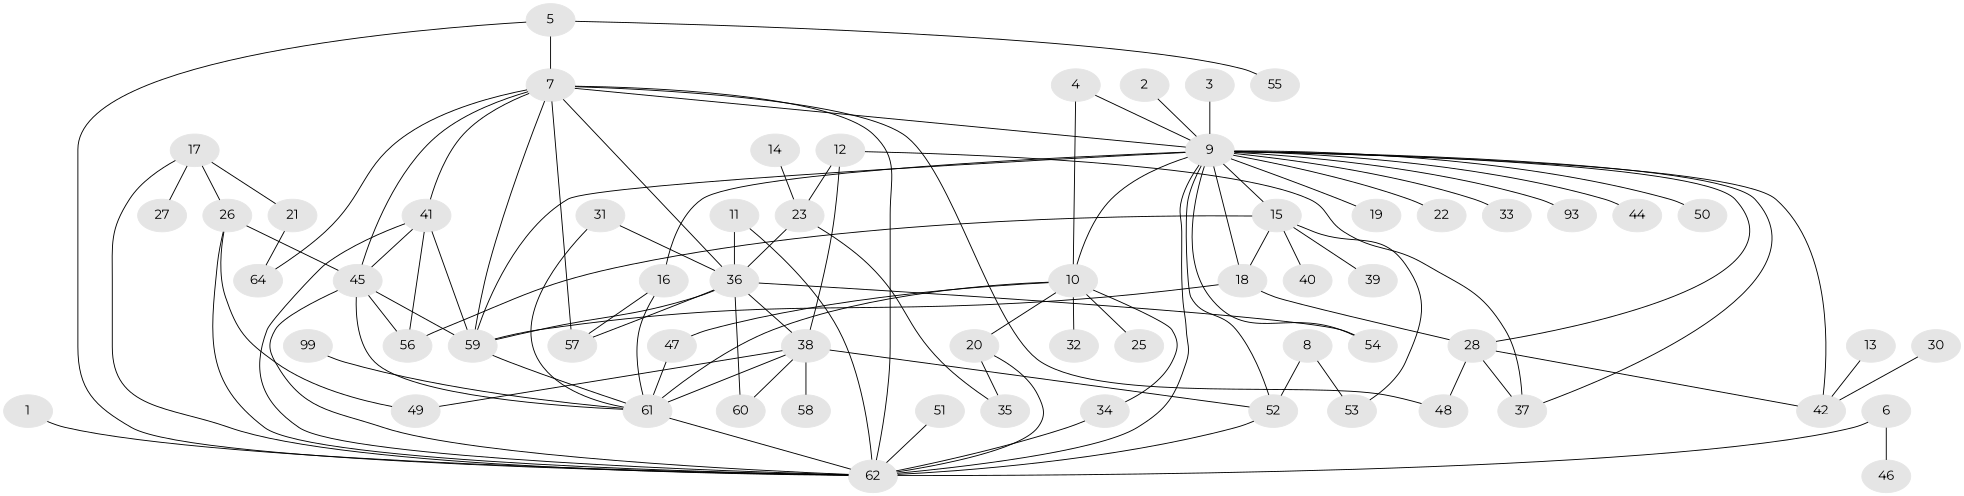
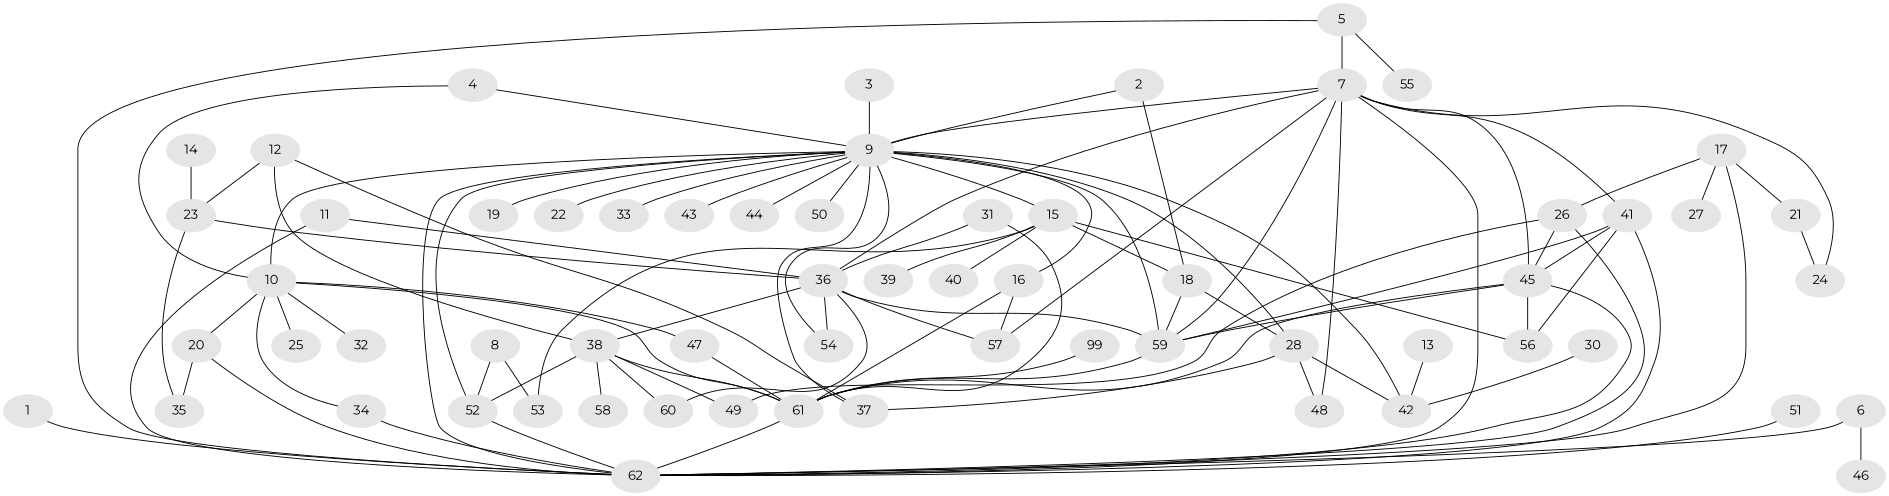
edge "9" -- "18": now "2" -- "18"
node "93": label "93" -> "43"
node "64": label "64" -> "24"
